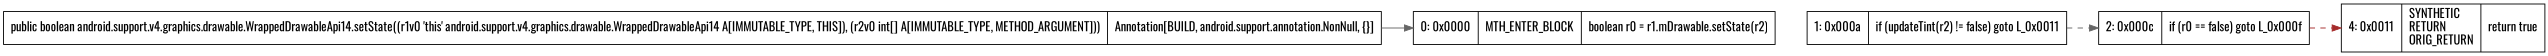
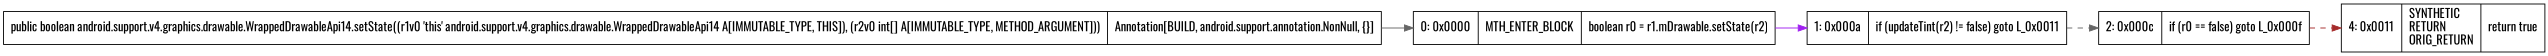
edge "0: 0x0000" -> "1: 0x000a": added
